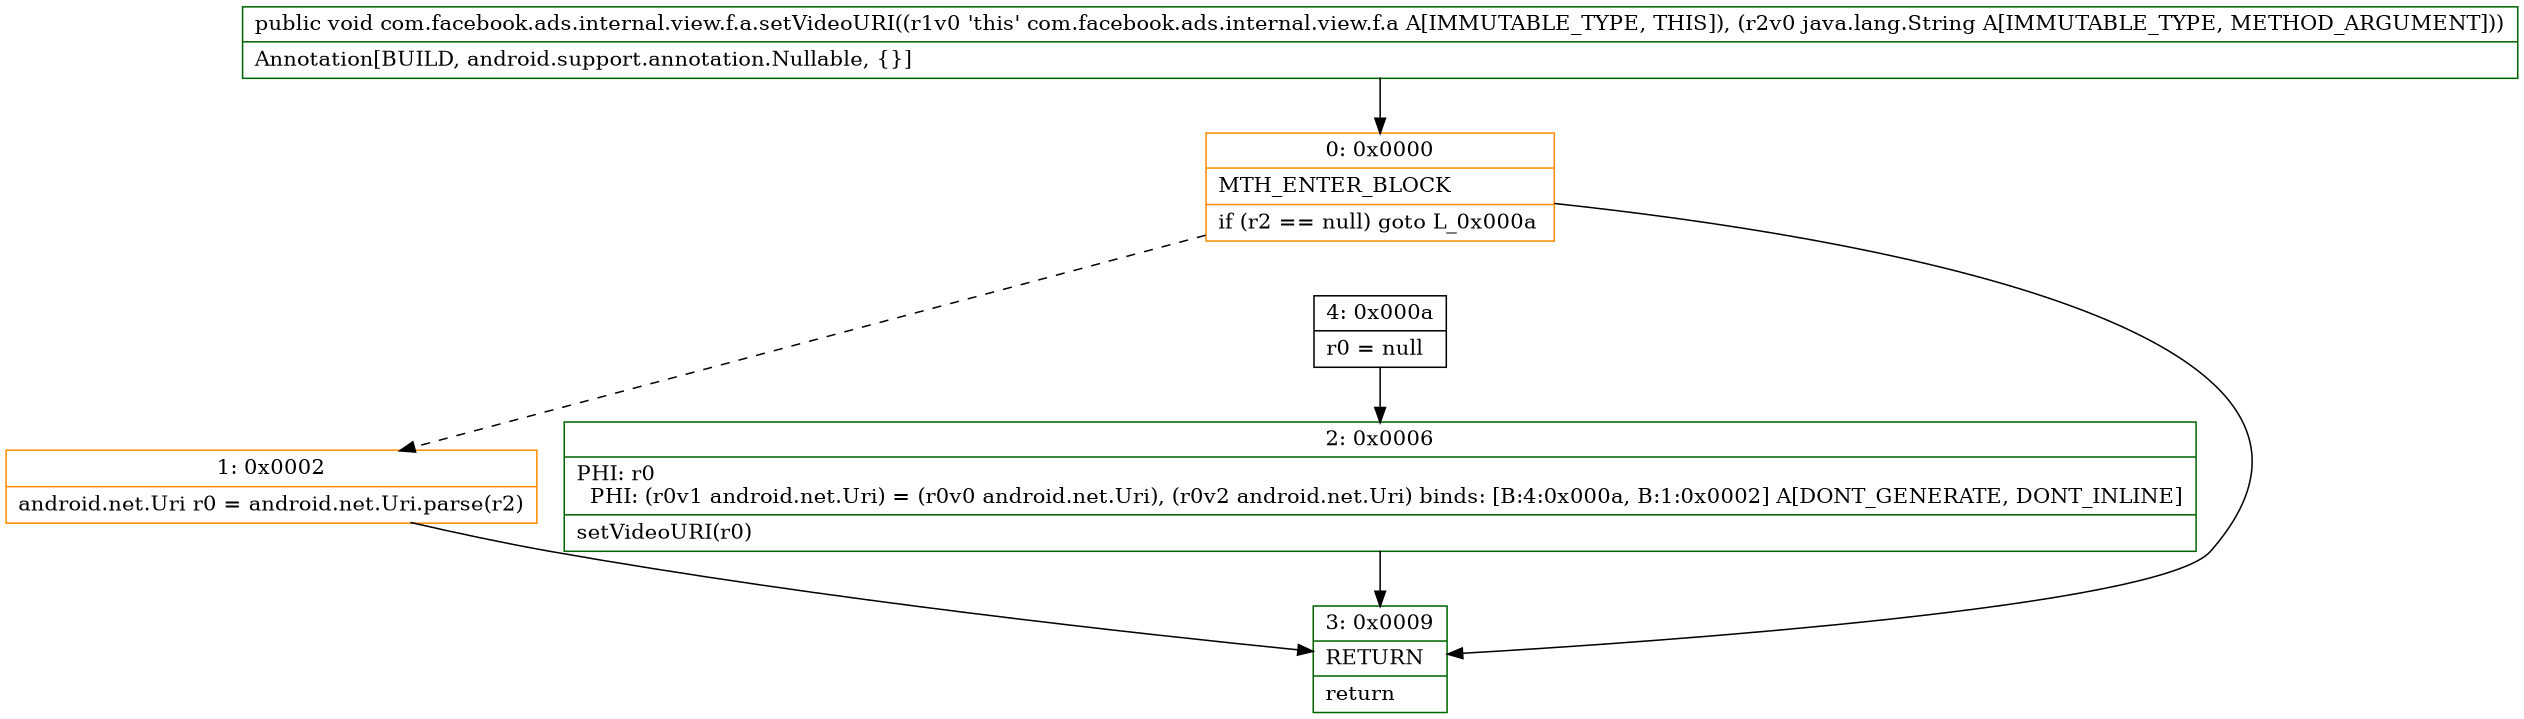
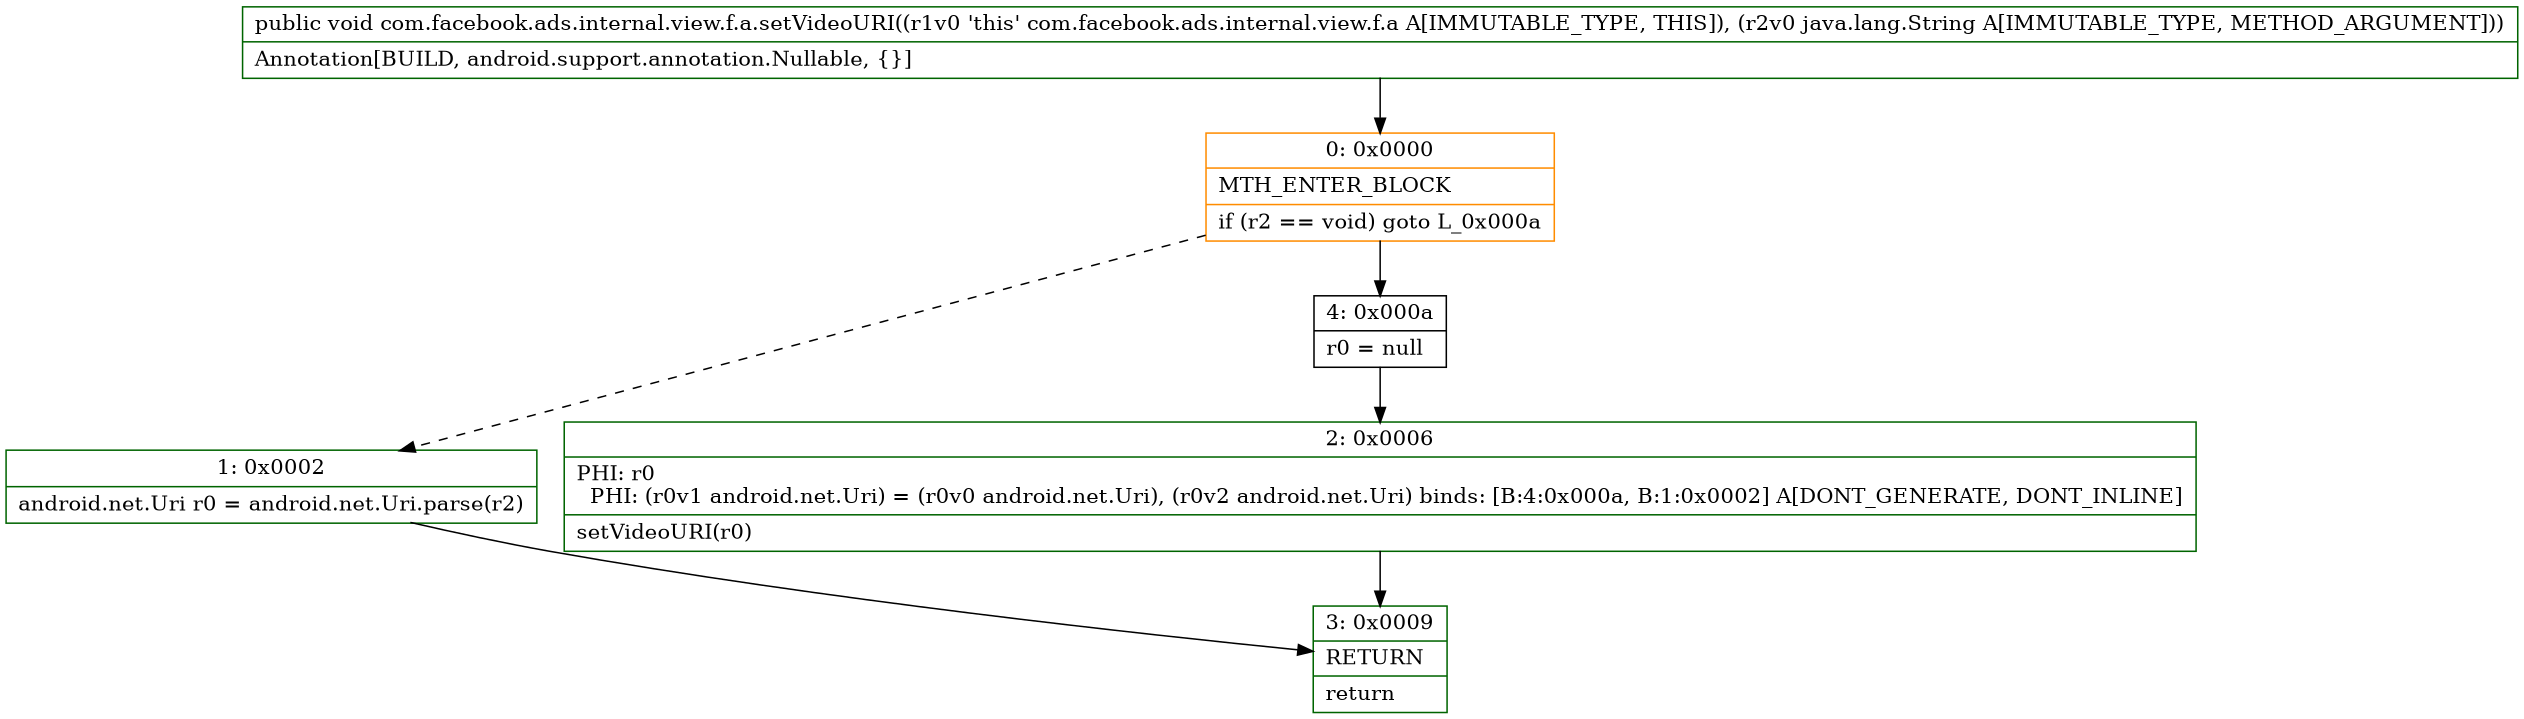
node "0: 0x0000": text "if (r2 == null) goto L_0x000a" -> "if (r2 == void) goto L_0x000a"
node "1: 0x0002": color darkorange -> darkgreen
edge "0: 0x0000" -> "3: 0x0009": now "0: 0x0000" -> "4: 0x000a"
